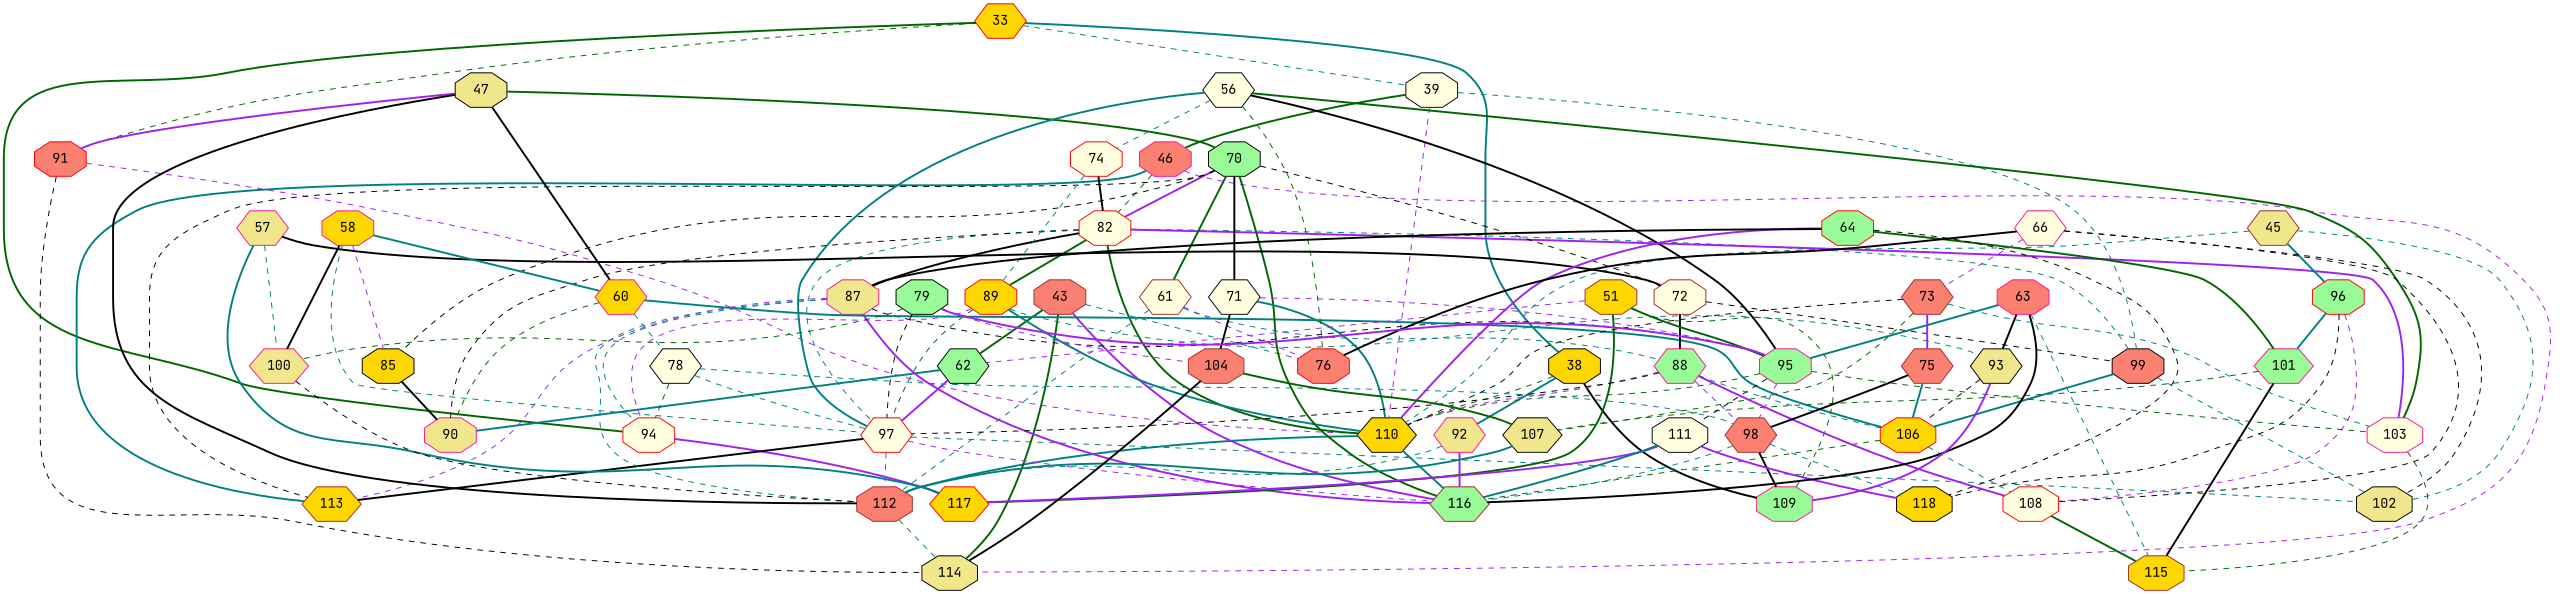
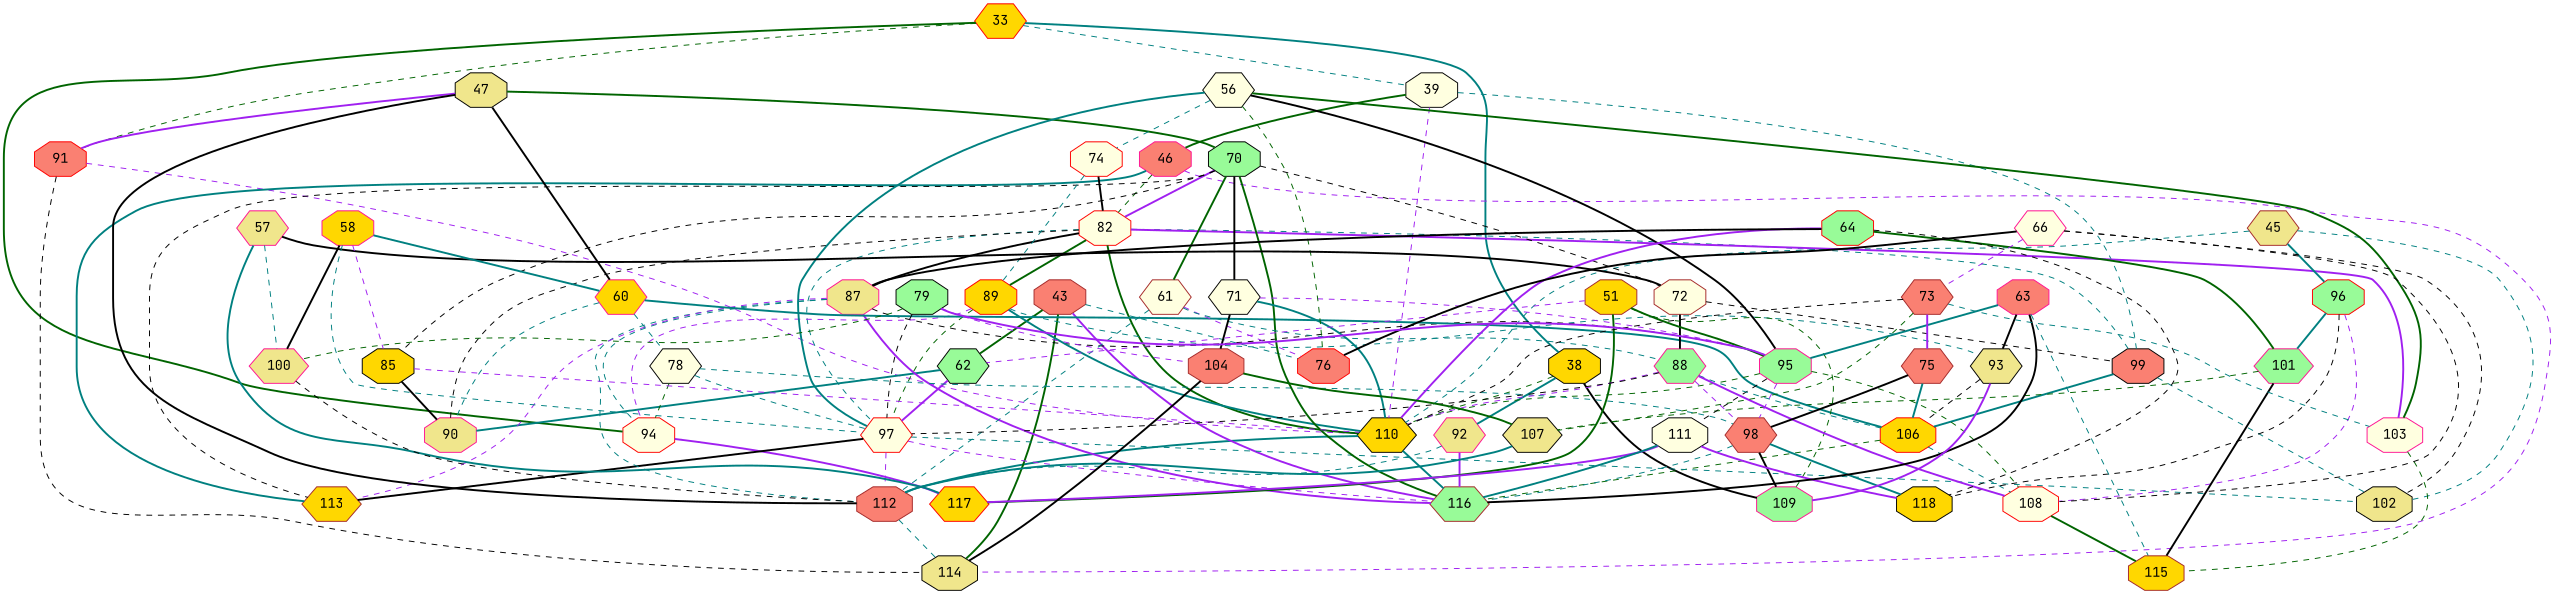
edge "60" -- "90": color darkgreen -> teal
edge "85" -- "110": added
edge "95" -- "103": now "95" -- "108"
edge "98" -- "118": style dashed -> bold
